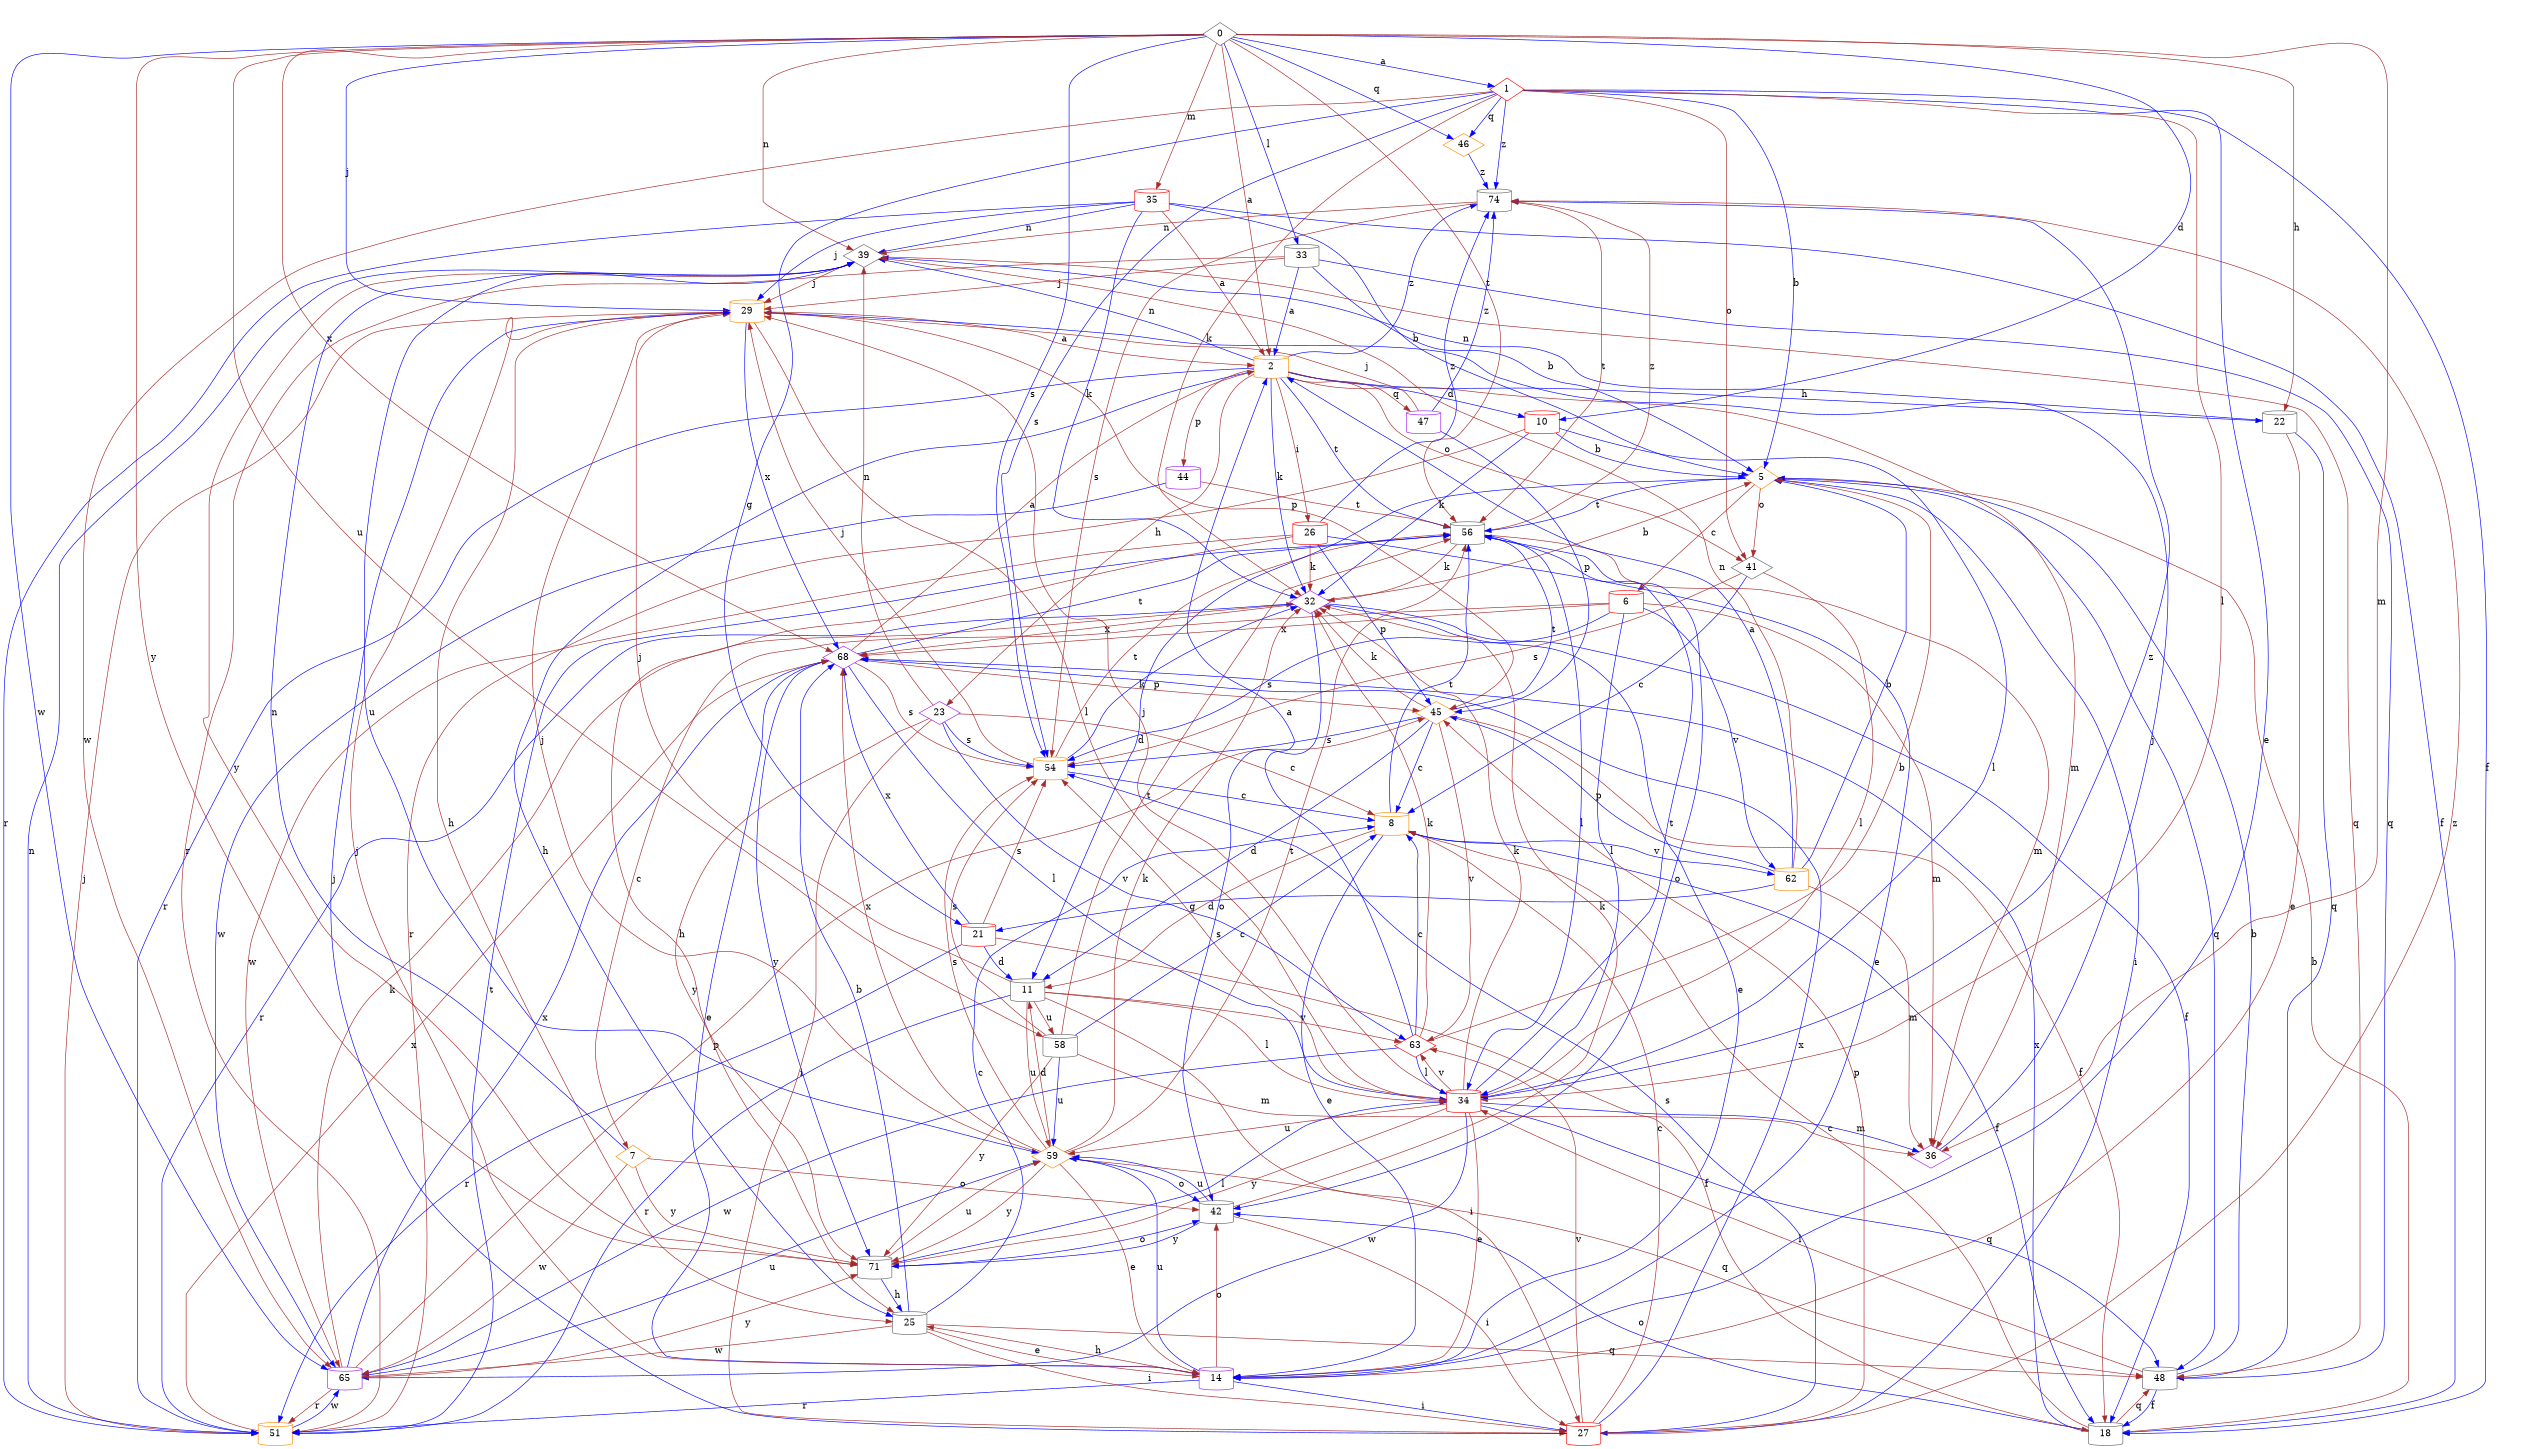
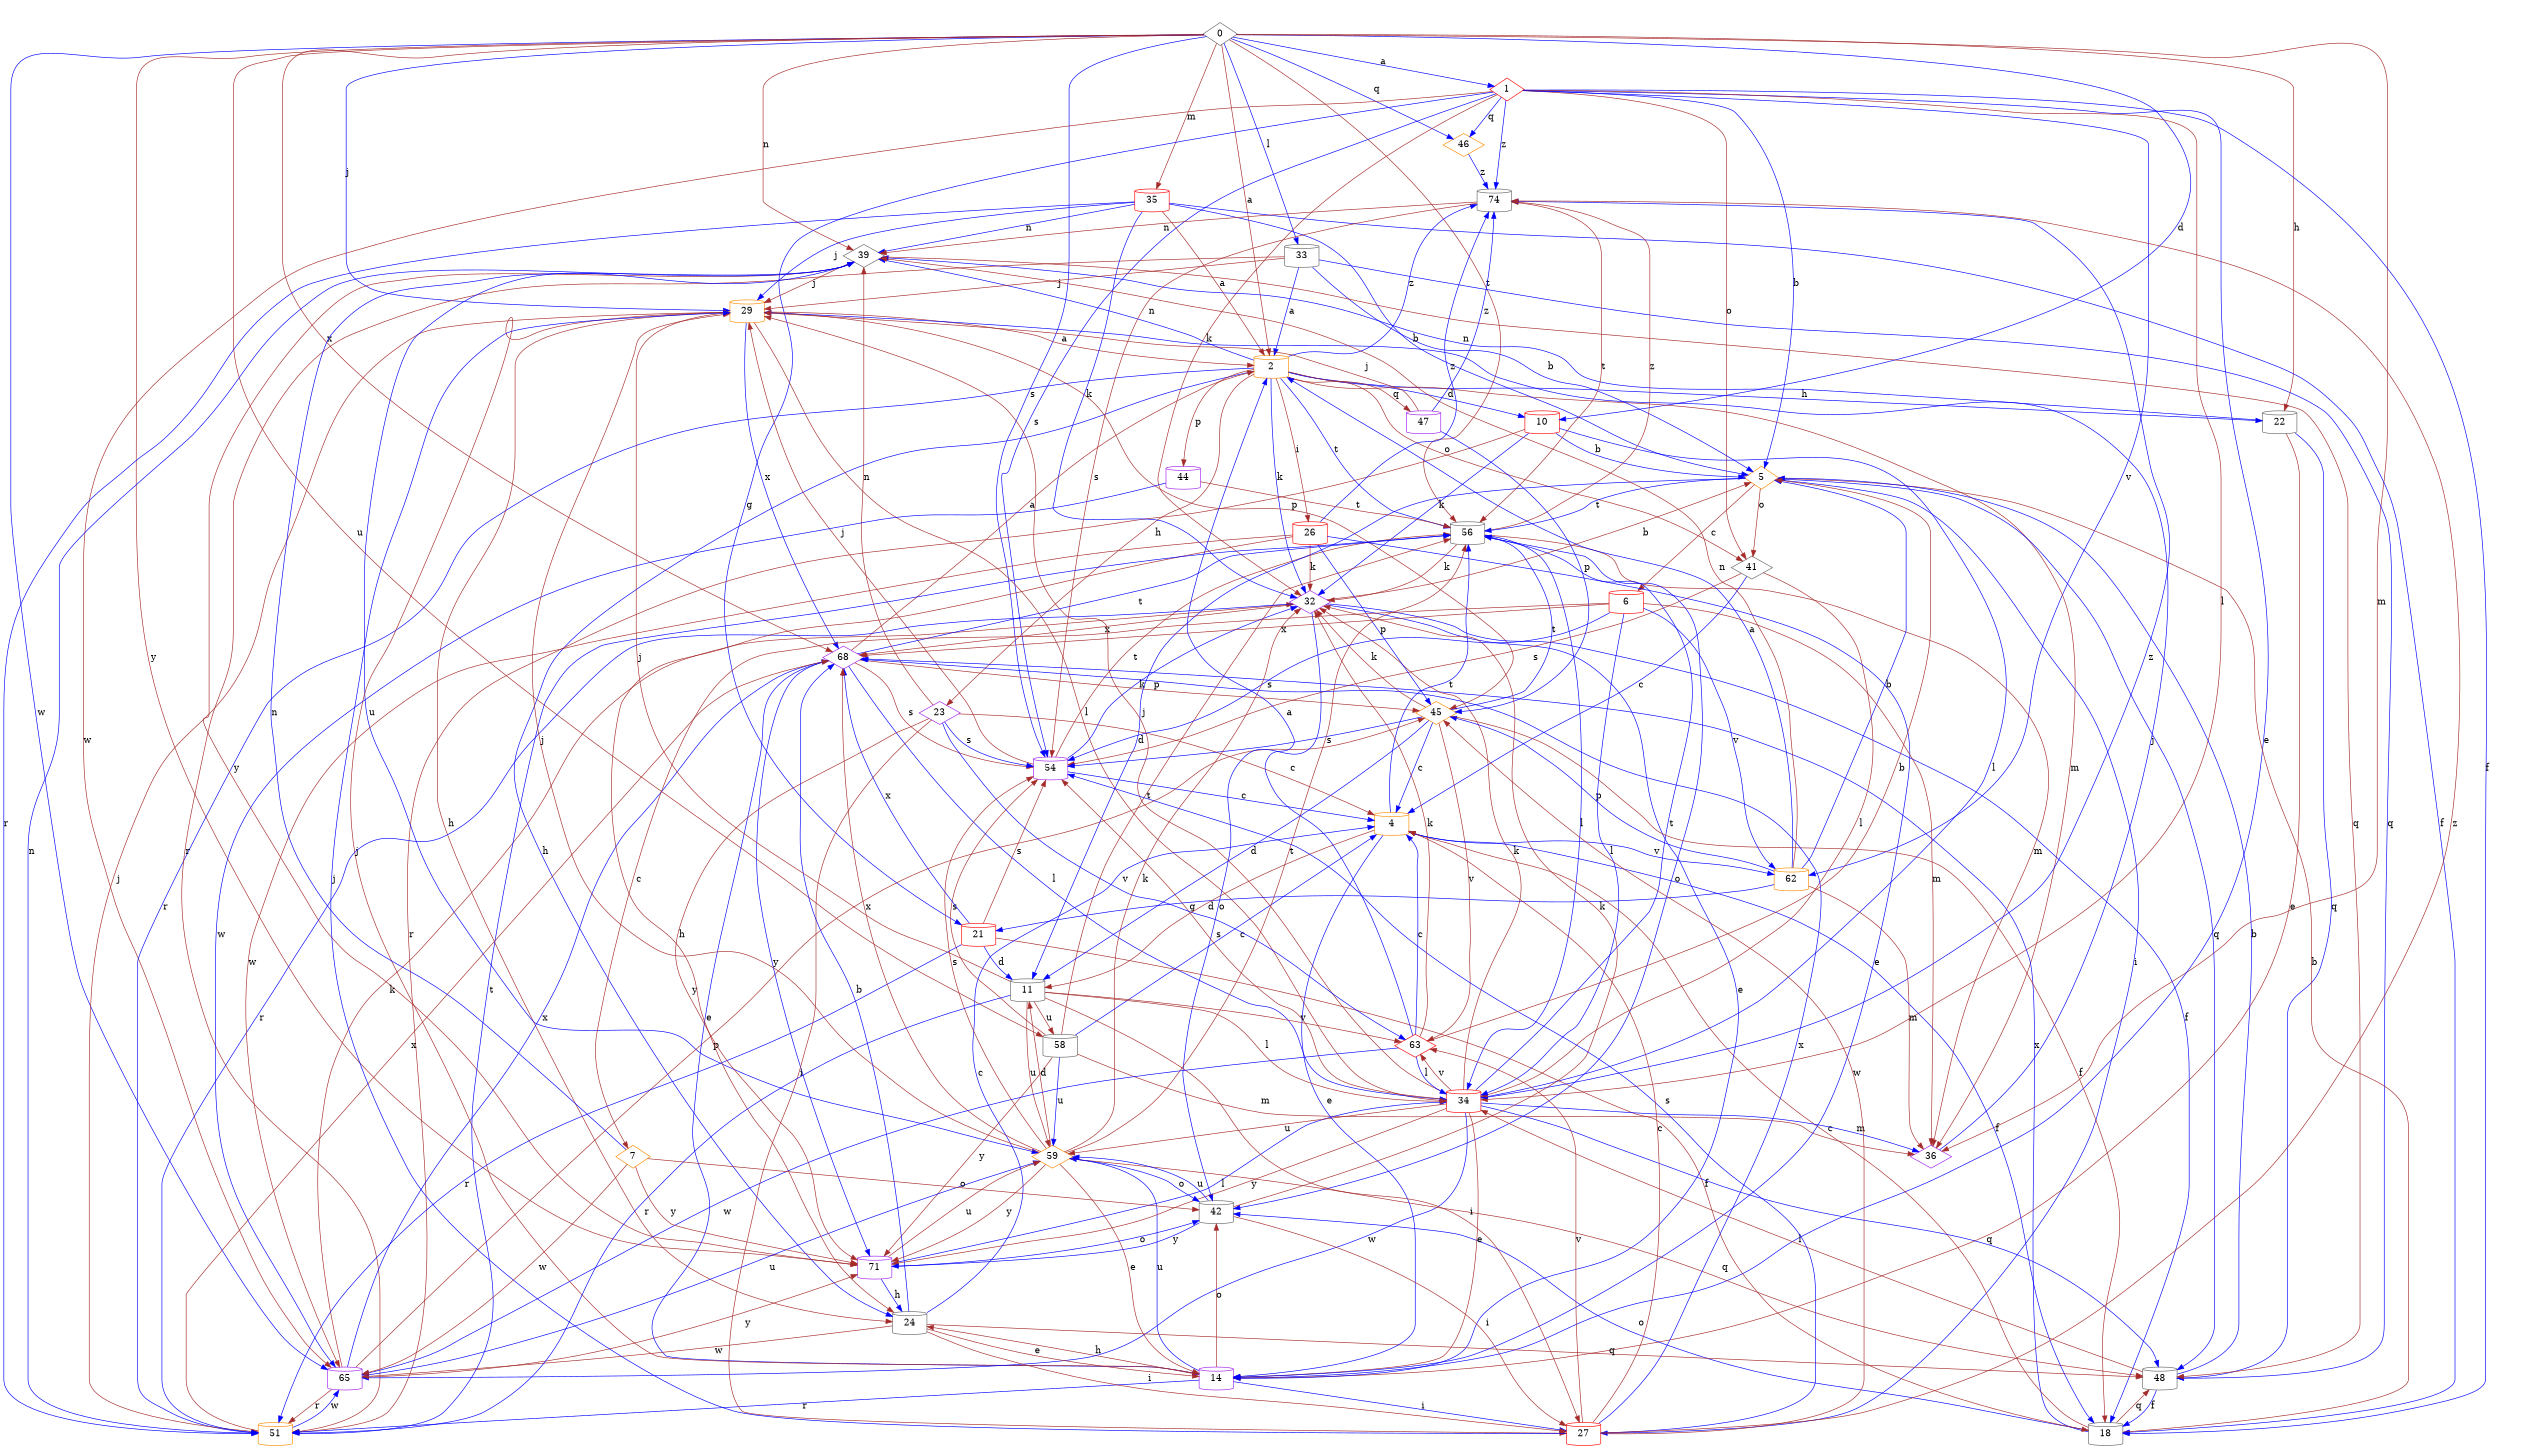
edge "1" -> "62": added, label "v"
edge "51" -> "29": reversed
node "54": color darkorange -> purple
node "8": label "8" -> "4"
edge "27" -> "45": label "p" -> "w"
node "71": color gray40 -> purple
node "25": label "25" -> "24"
